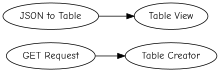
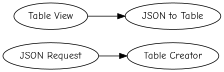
edge "JSON to Table" -> "Table View": reversed
node "GET Request": label "GET Request" -> "JSON Request"
